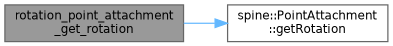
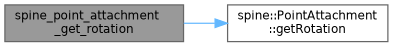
node "rotation_point_attachment _get_rotation": label "rotation_point_attachment _get_rotation" -> "spine_point_attachment _get_rotation"
